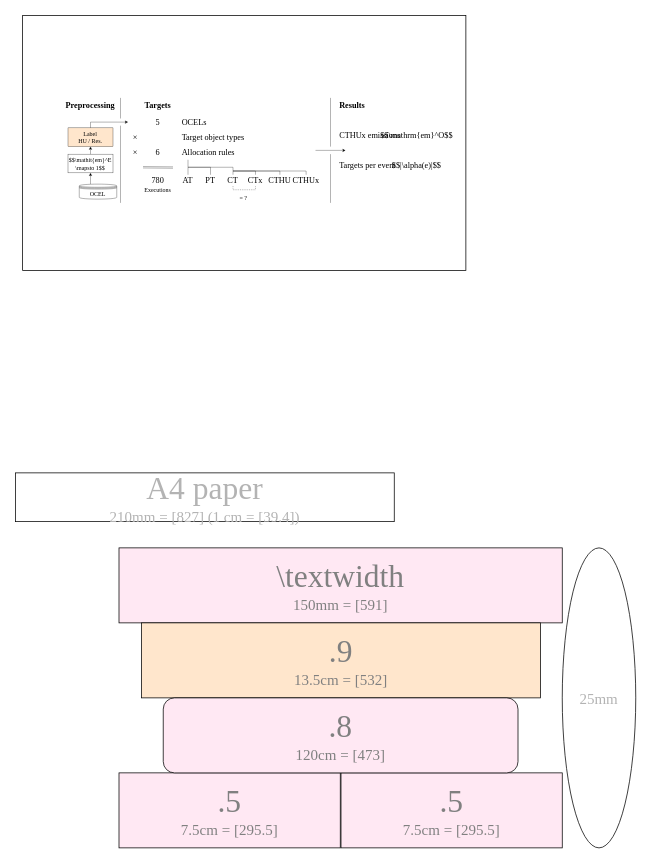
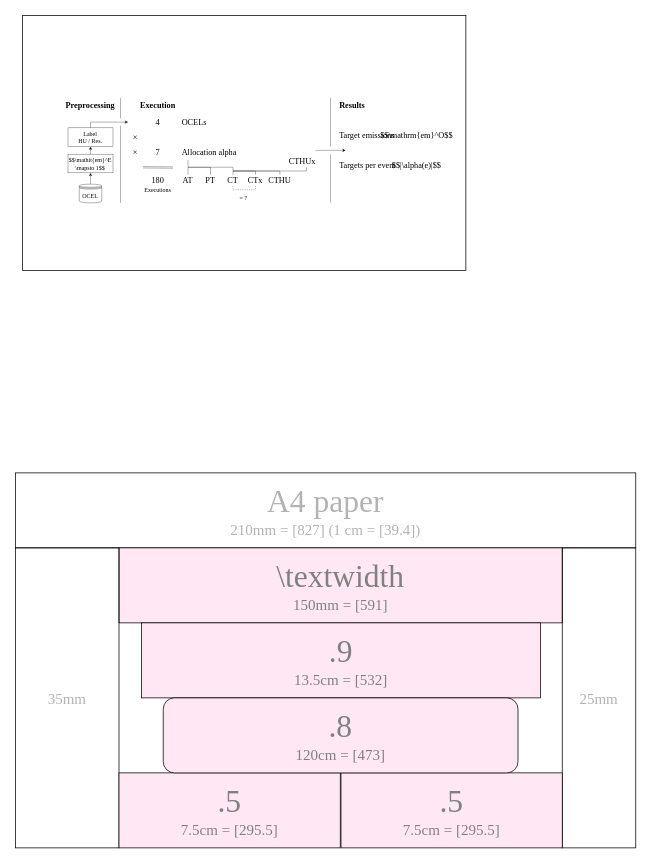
node "Targets": label "Targets" -> "Execution"
node "5": label "5" -> "4"
node "CTHUx emissions": label "CTHUx emissions" -> "Target emissions"
node "Label HU / Res.": fillcolor #ffe6cc -> #ffffff
node "Target object types": removed
node "6": label "6" -> "7"
node "Allocation rules": label "Allocation rules" -> "Allocation alpha"
node "780": label "780" -> "180"
node "CTHUx": moved (306, 180) -> (302, 162)
node "OCEL": size 38x15 -> 23x19
node "A4 paper 210mm = [827] (1 cm = [39.4])": size 379x49 -> 620x75
node ".9 13.5cm = [532]": fillcolor #ffe6cc -> #ffe8f3
node "35mm": added
node "25mm": shape ellipse -> rectangle
